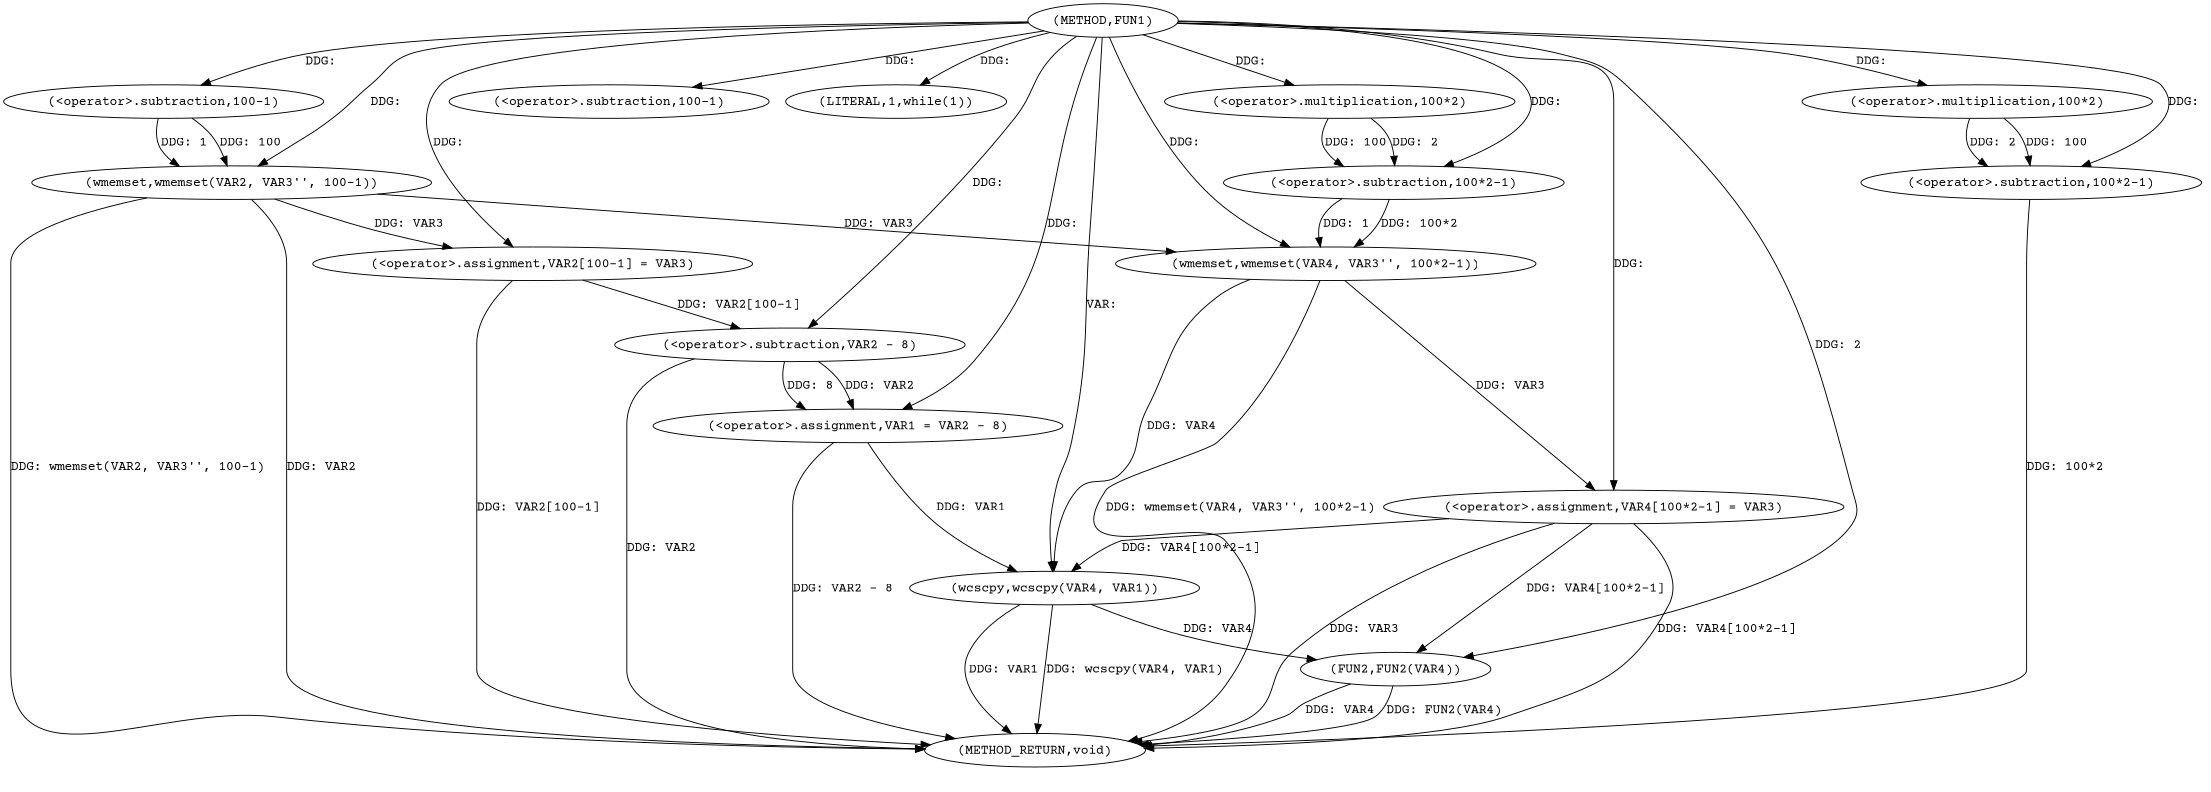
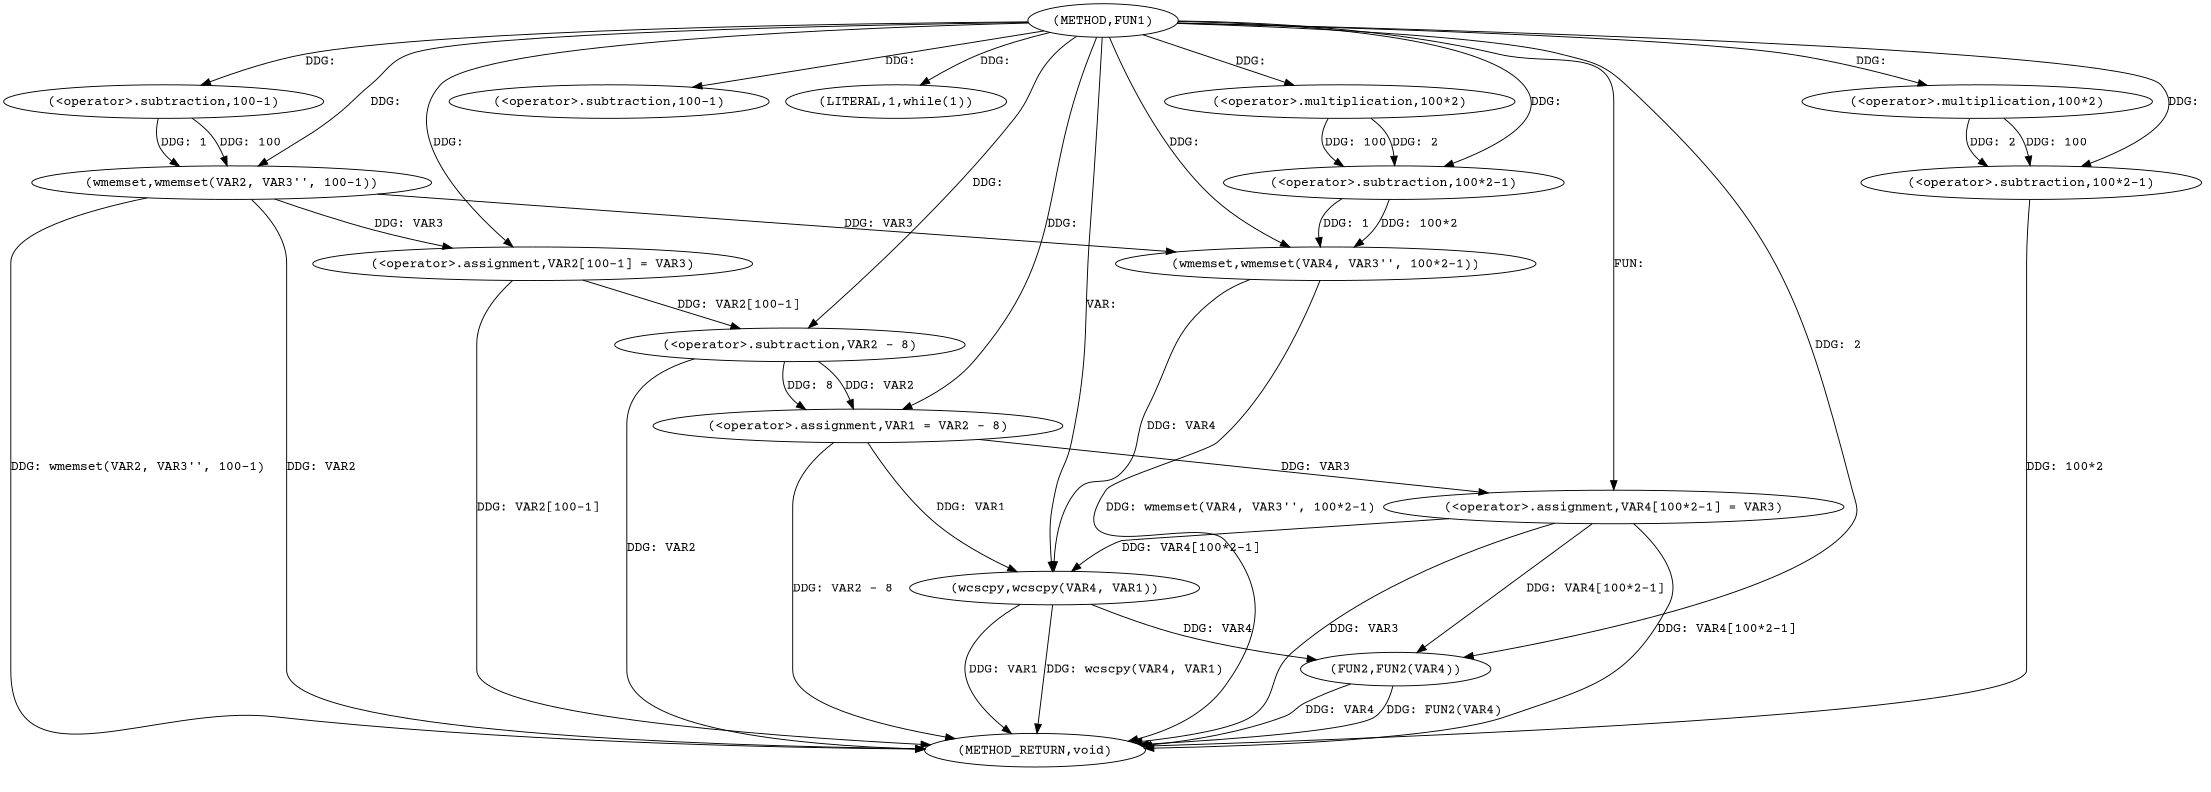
edge "(METHOD,FUN1)" -> "(<operator>.assignment,VAR4[100*2-1] = VAR3)": label "DDG: " -> "FUN: "
edge "(wmemset,wmemset(VAR4, VAR3'', 100*2-1))" -> "(<operator>.assignment,VAR4[100*2-1] = VAR3)": now "(<operator>.assignment,VAR1 = VAR2 - 8)" -> "(<operator>.assignment,VAR4[100*2-1] = VAR3)"
